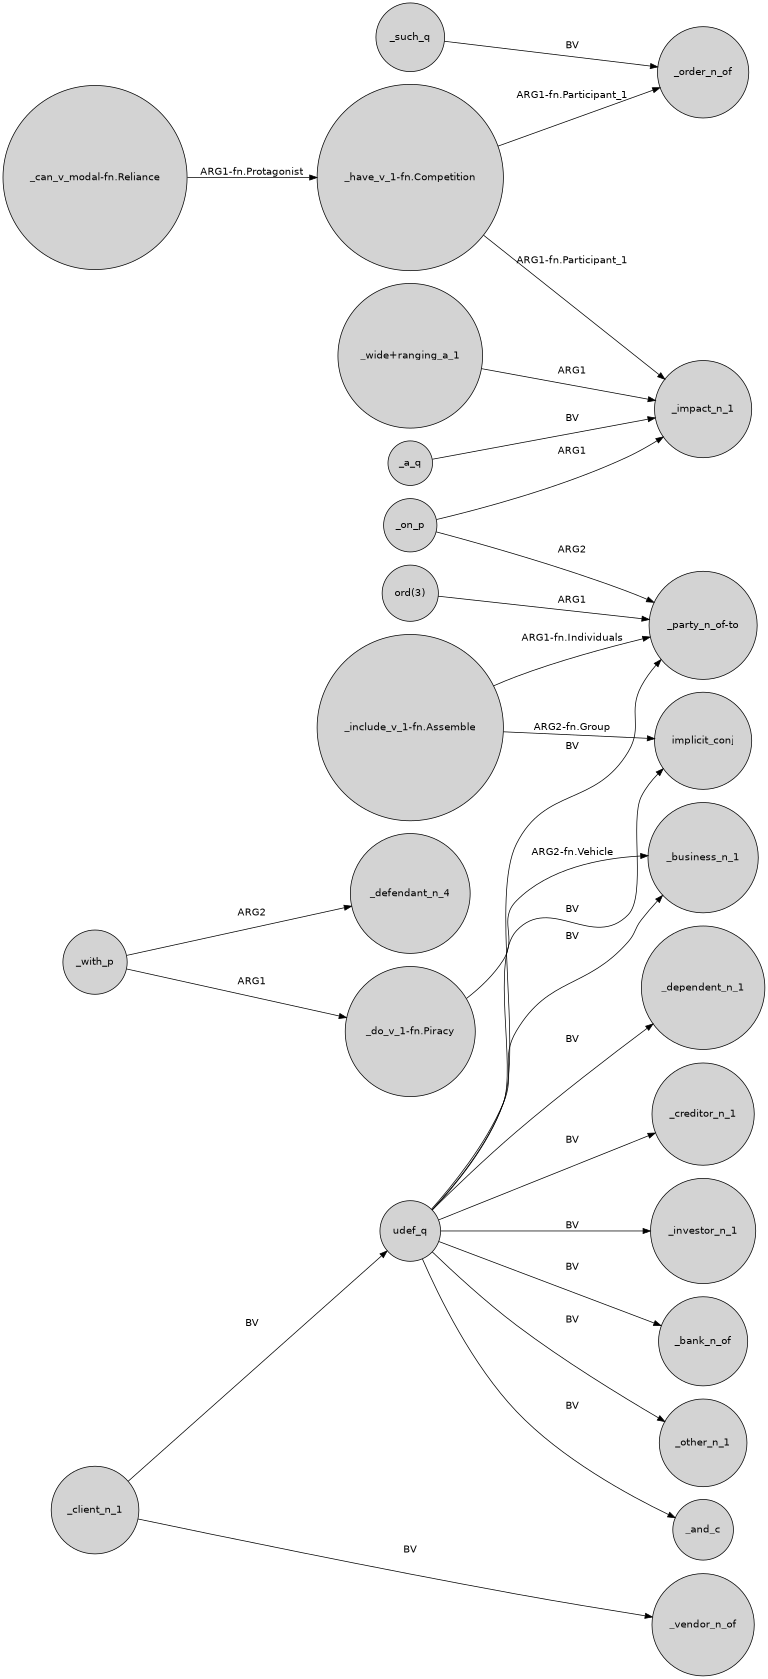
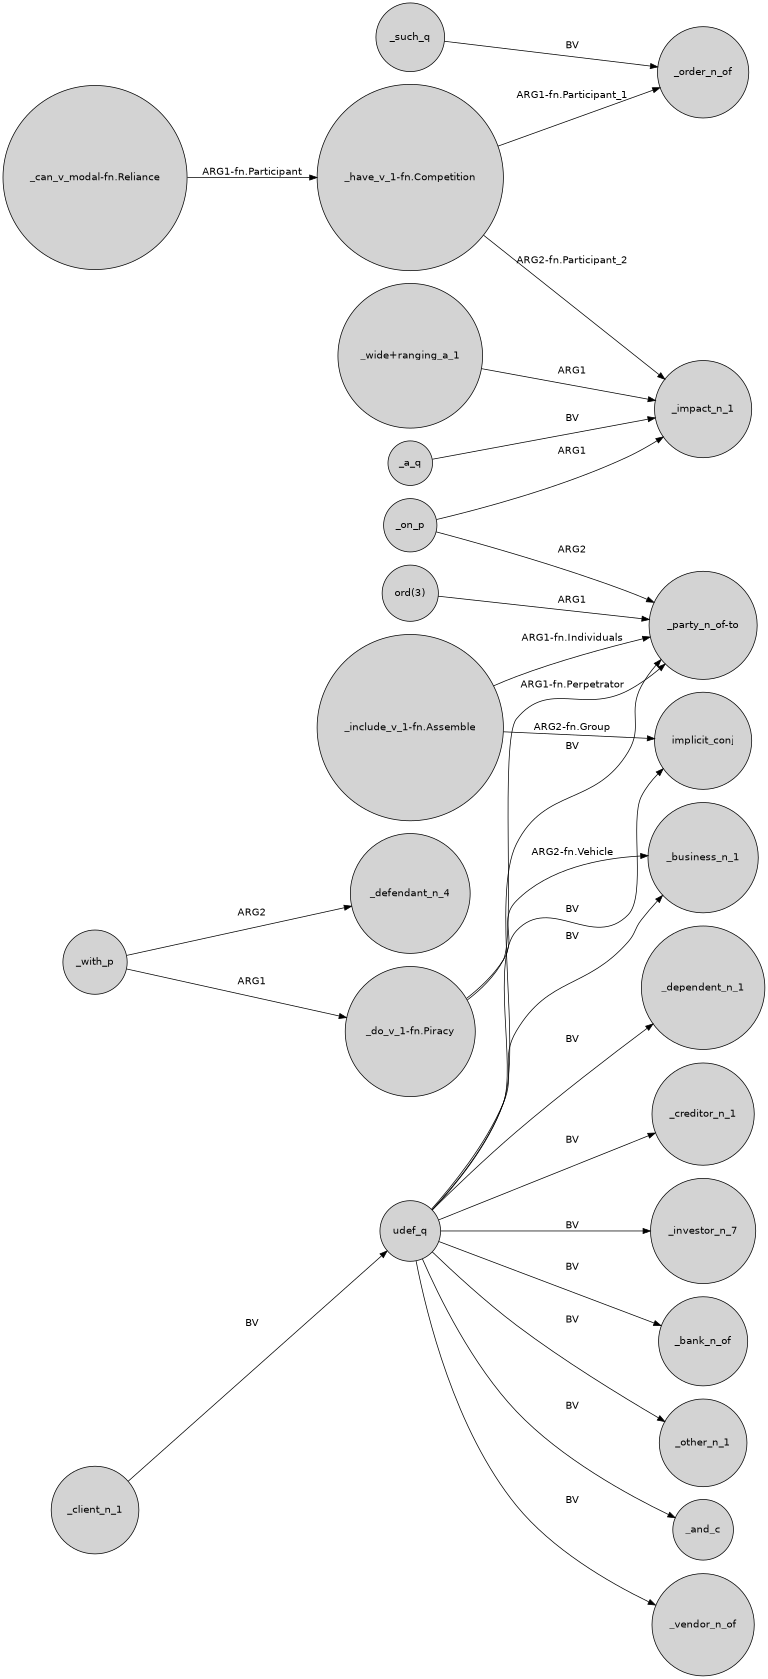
edge "_can_v_modal-fn.Reliance" -> "_have_v_1-fn.Competition": label "ARG1-fn.Protagonist" -> "ARG1-fn.Participant"
edge "_have_v_1-fn.Competition" -> "_impact_n_1": label "ARG1-fn.Participant_1" -> "ARG2-fn.Participant_2"
edge "_do_v_1-fn.Piracy" -> "_party_n_of-to": added, label "ARG1-fn.Perpetrator"
node "_investor_n_1": label "_investor_n_1" -> "_investor_n_7"
edge "_client_n_1" -> "_vendor_n_of": now "udef_q" -> "_vendor_n_of"
